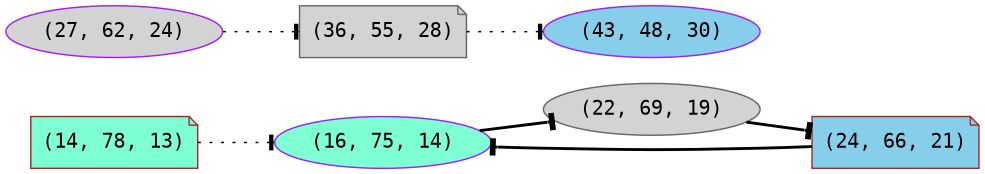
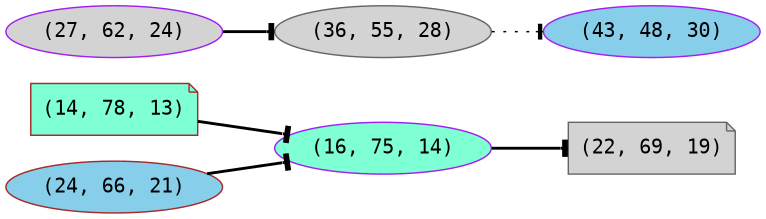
edge "(27, 62, 24)" -> "(36, 55, 28)": style dotted -> bold
node "(36, 55, 28)": shape note -> ellipse
node "(22, 69, 19)": shape ellipse -> note
edge "(22, 69, 19)" -> "(24, 66, 21)": removed
edge "(14, 78, 13)" -> "(16, 75, 14)": style dotted -> bold
node "(24, 66, 21)": shape note -> ellipse
